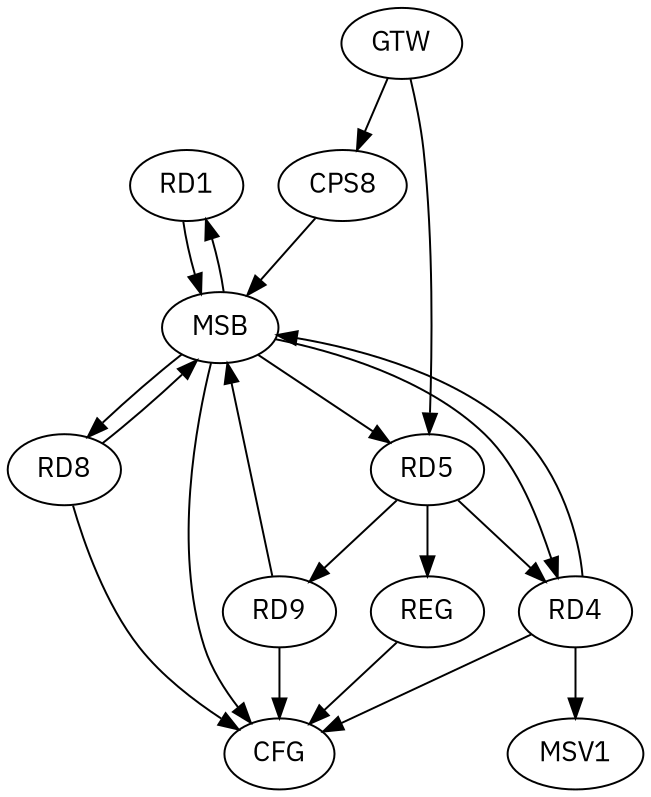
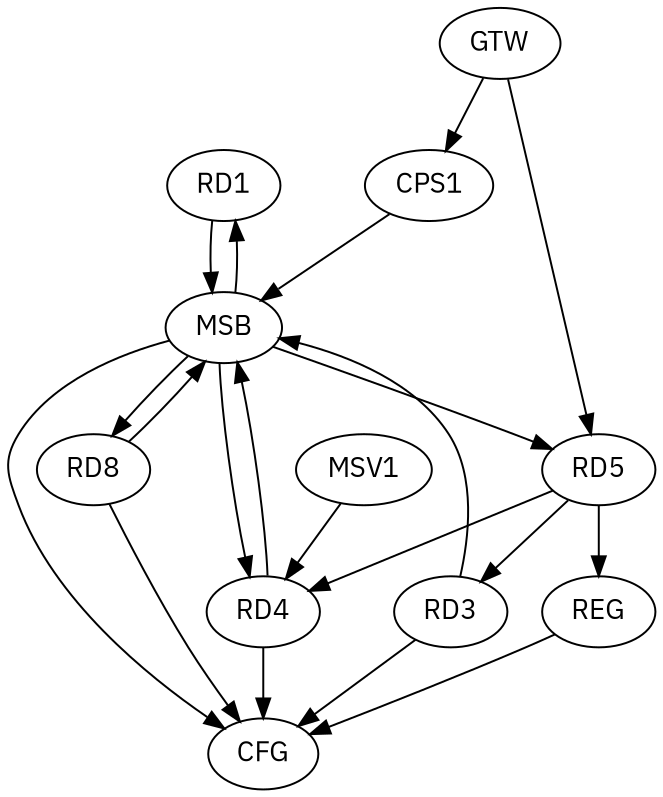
node "CPS8": label "CPS8" -> "CPS1"
node "RD9": label "RD9" -> "RD3"
edge "RD4" -> "MSV1": reversed
